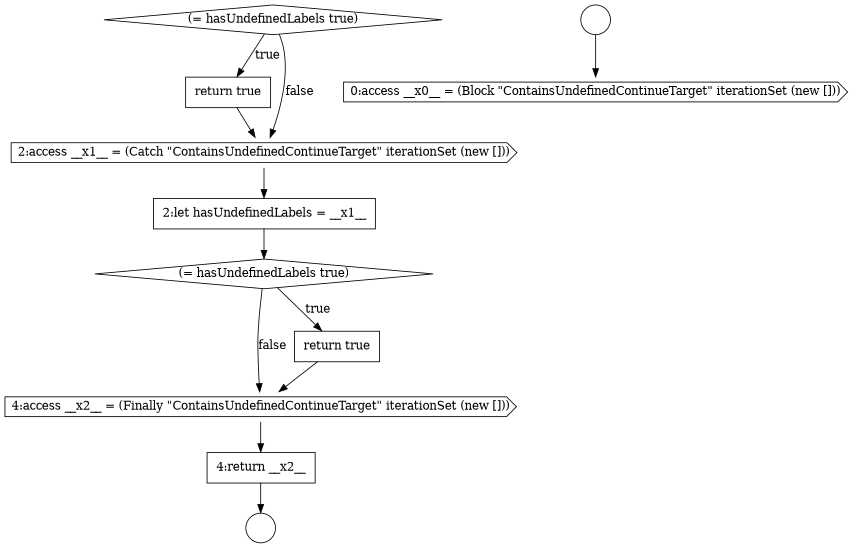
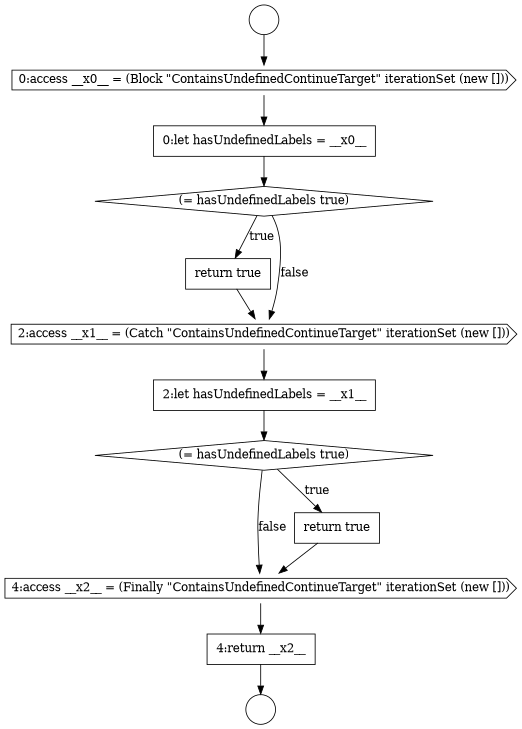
node "0:let hasUndefinedLabels = __x0__": added
